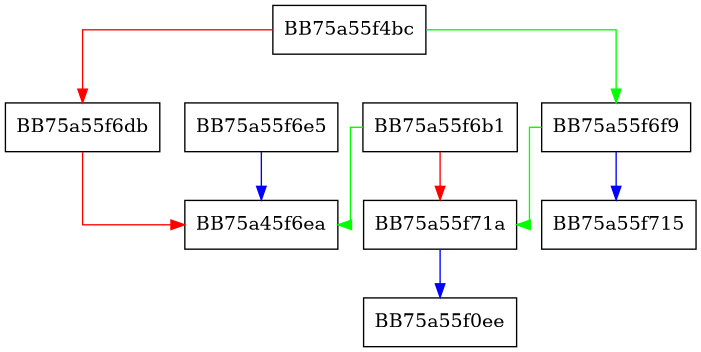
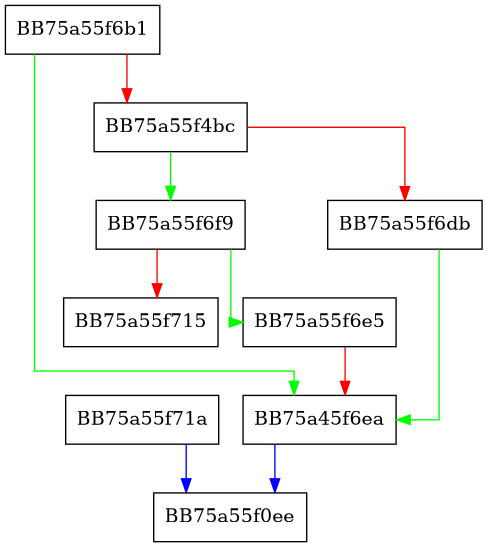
edge "BB75a55f6e5" -> "BB75a45f6ea": color blue -> red
edge "BB75a55f6b1" -> "BB75a55f71a": now "BB75a55f6b1" -> "BB75a55f4bc"
edge "BB75a55f6f9" -> "BB75a55f715": color blue -> red
edge "BB75a55f6f9" -> "BB75a55f71a": now "BB75a55f6f9" -> "BB75a55f6e5"
edge "BB75a55f6db" -> "BB75a45f6ea": color red -> green
edge "BB75a45f6ea" -> "BB75a55f0ee": added
